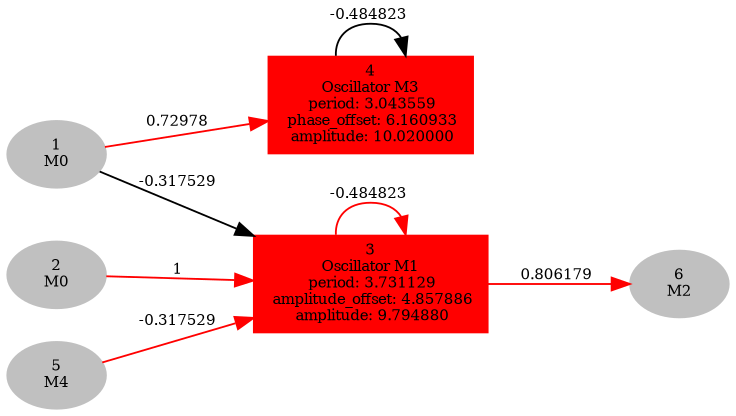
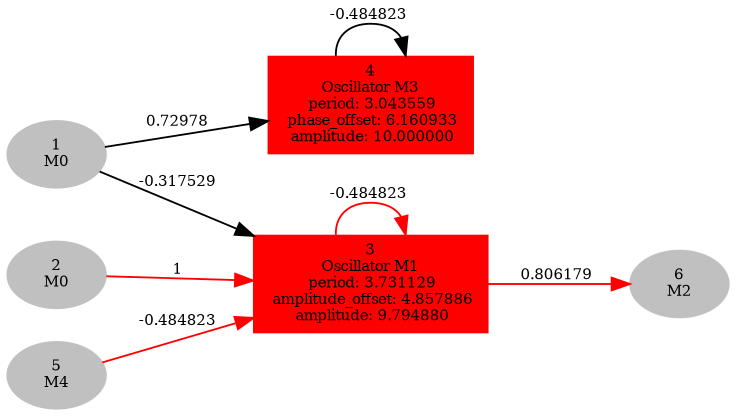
edge "1" -> "4": color red -> black
node "4": text "amplitude: 10.020000" -> "amplitude: 10.000000"
edge "5" -> "3": label "-0.317529 " -> "-0.484823 "
